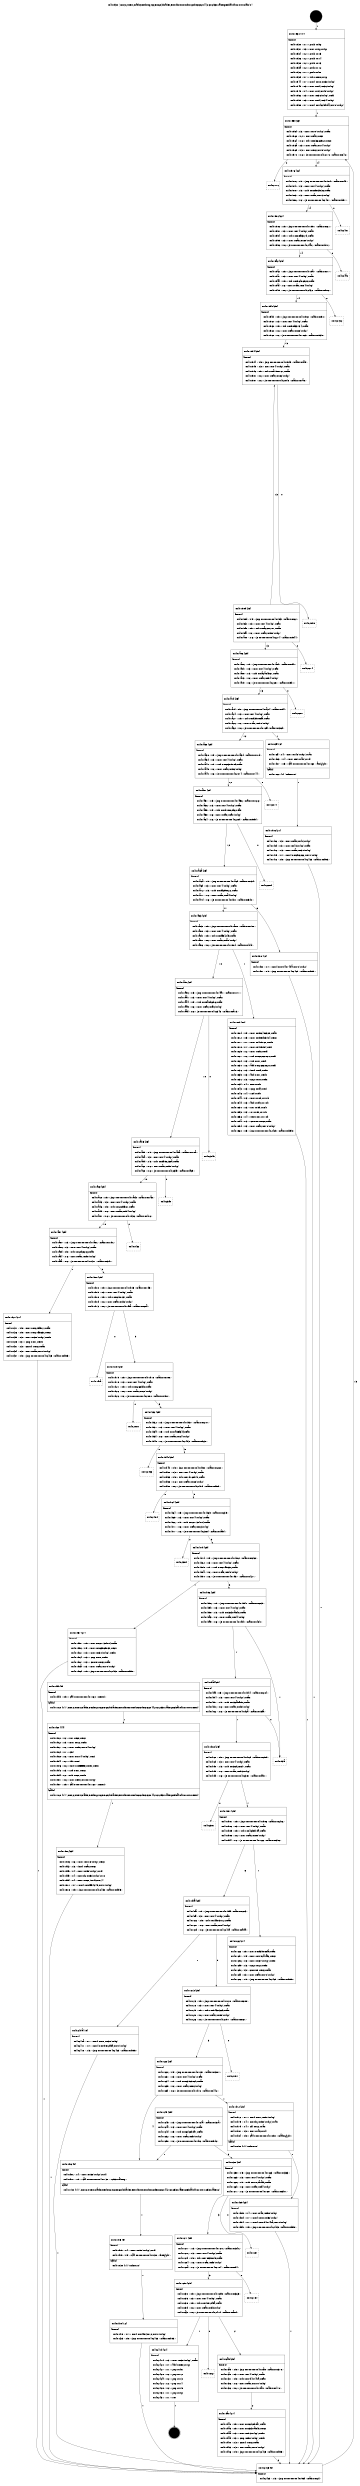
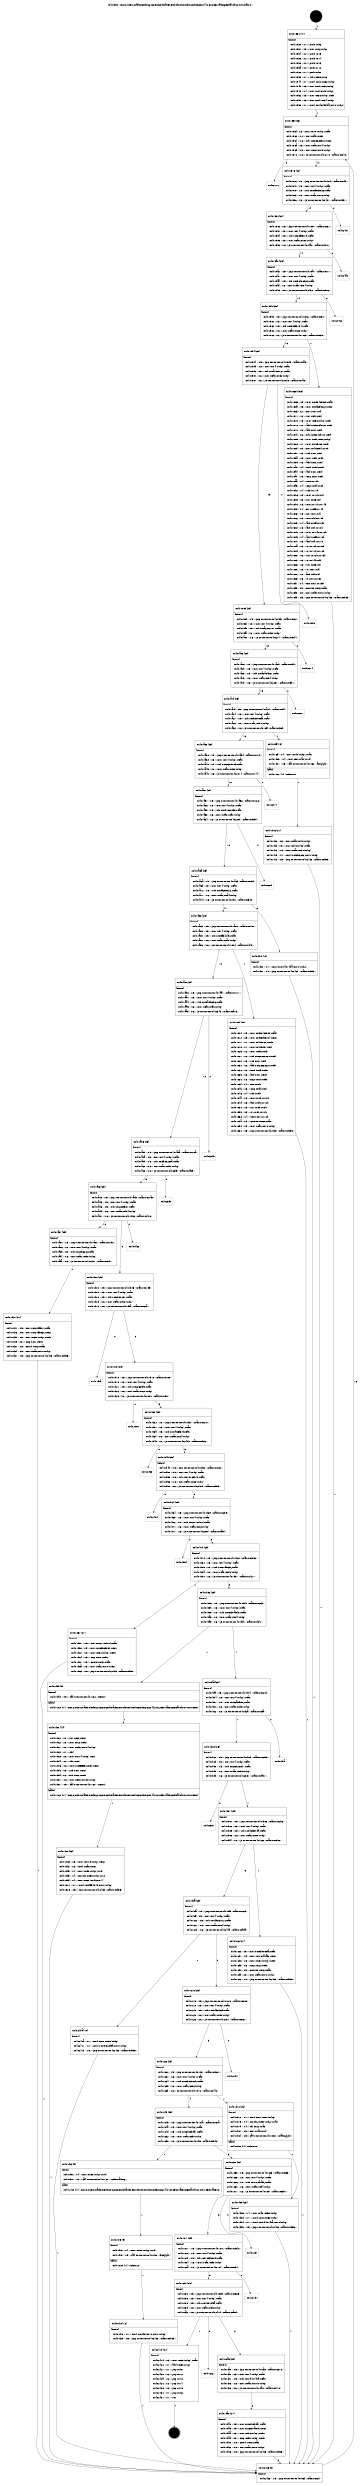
edge "0x4019ed [25]" -> "0x4019d4 [25]": reversed
node "0x401e65 [155]": added
edge "0x401ae7 [25]" -> "0x401b00 [25]": now "0x401ace [25]" -> "0x401b00 [25]"
edge "0x401b96 [25]" -> "0x401f2a": now "0x401b96 [25]" -> "0x401dbb [5]"
edge "0x401c2c [25]" -> "0x401f0c [9]": now "0x401c2c [25]" -> "0x401c45 [25]"
edge "0x401ccc [27]" -> "0x4024c5 [5]": added, label "1"
